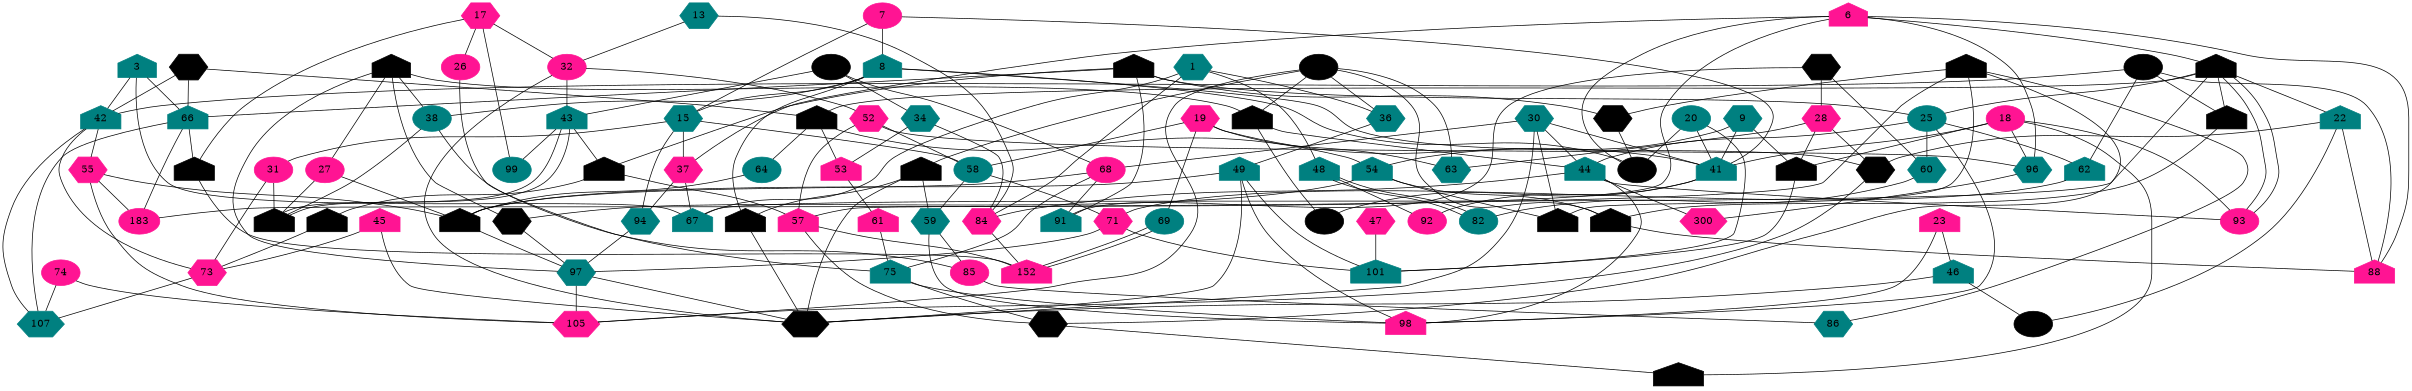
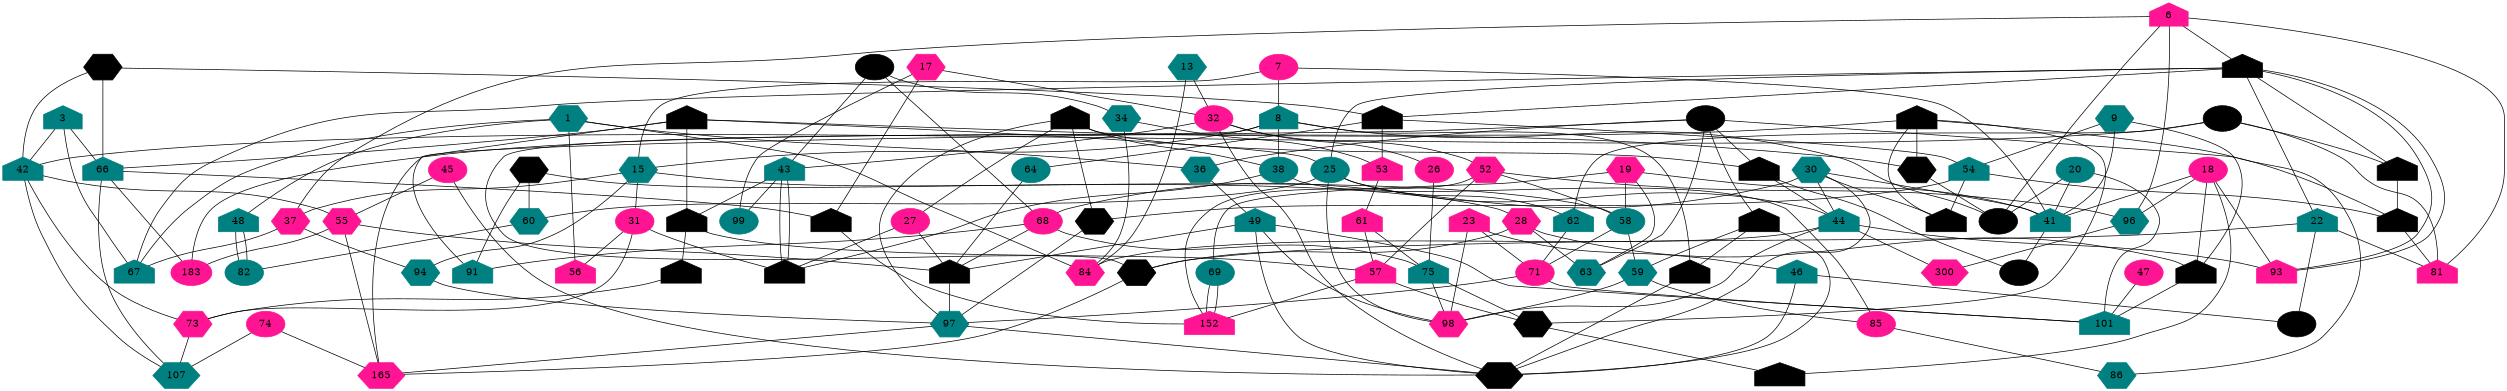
edge "17" -- "26": now "32" -- "26"
edge "6" -- "57": now "61" -- "57"
node "45": shape house -> ellipse
node "71": shape hexagon -> ellipse
node "47": shape hexagon -> ellipse
node "92": removed
node "93": shape ellipse -> house
edge "23" -- "71": added
edge "84" -- "152": now "52" -- "152"
edge "45" -- "73": now "45" -- "55"
node "56": added
node "88": label "88" -> "81"
node "105": label "105" -> "165"
node "98": shape house -> hexagon
